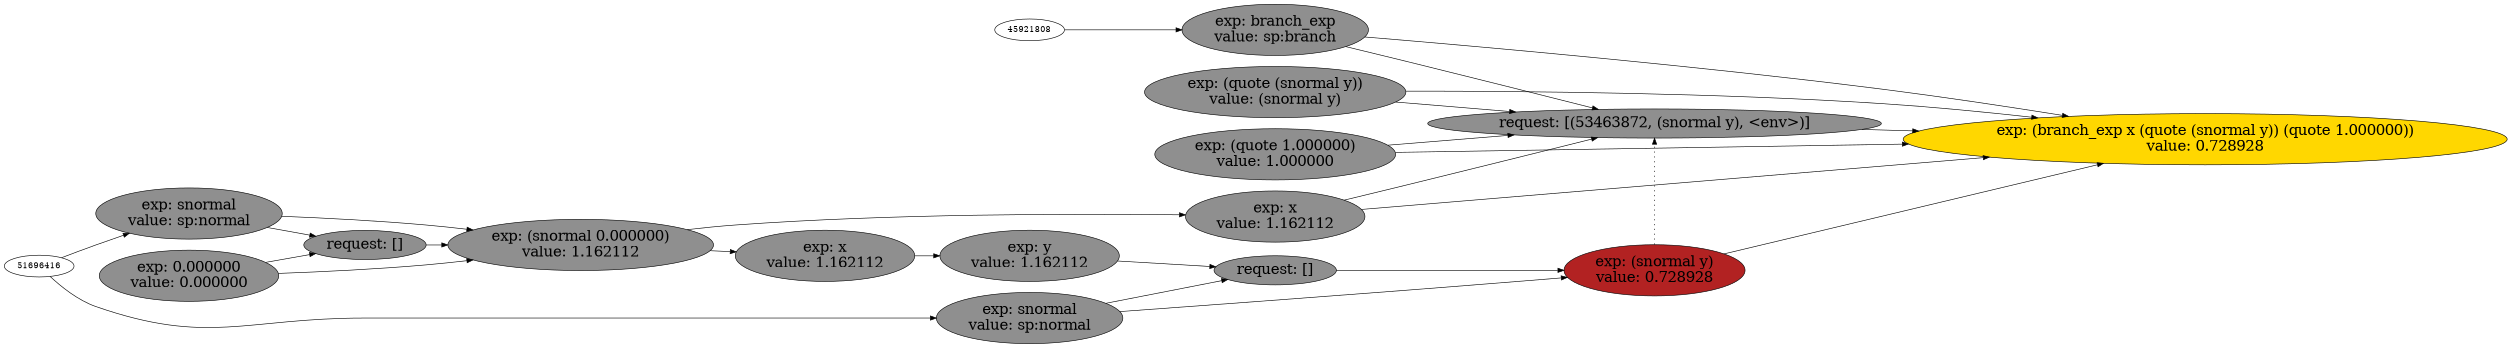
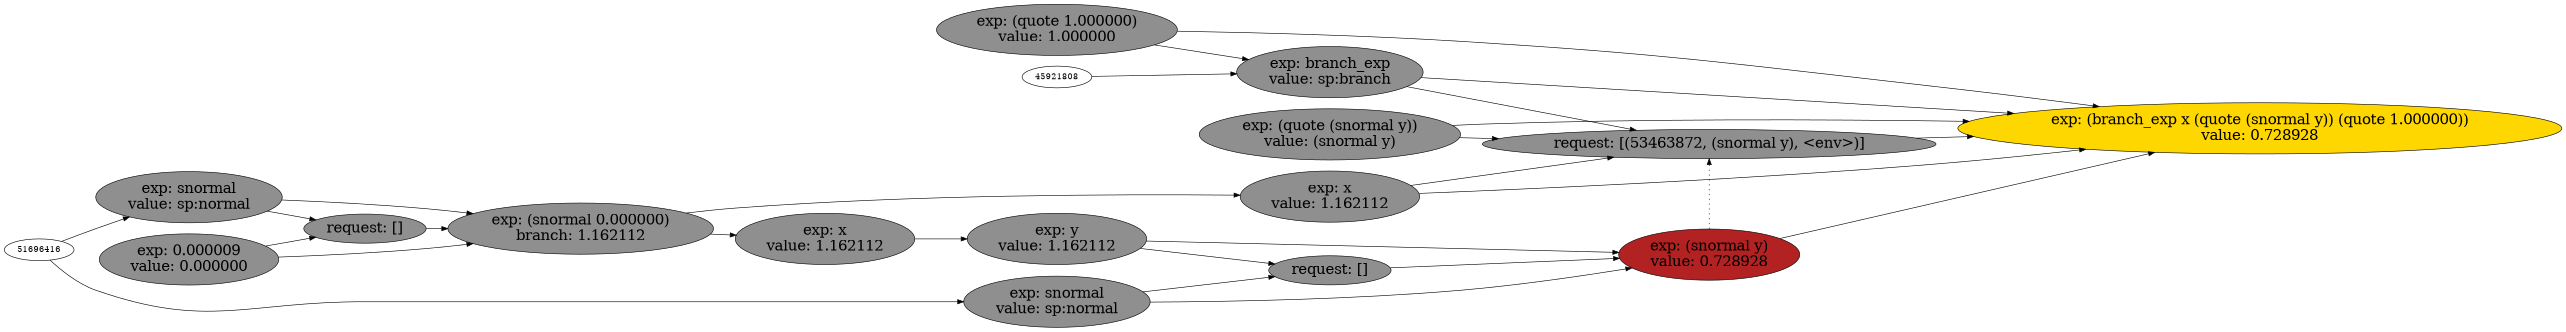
edge "exp: (quote 1.000000) value: 1.000000" -> "request: [(53463872, (snormal y), <env>)]": now "exp: (quote 1.000000) value: 1.000000" -> "exp: branch_exp value: sp:branch"
node "exp: (snormal 0.000000) value: 1.162112": label "exp: (snormal 0.000000) value: 1.162112" -> "exp: (snormal 0.000000) branch: 1.162112"
edge "exp: y value: 1.162112" -> "exp: (snormal y) value: 0.728928": added
node "exp: 0.000000 value: 0.000000": label "exp: 0.000000 value: 0.000000" -> "exp: 0.000009 value: 0.000000"
